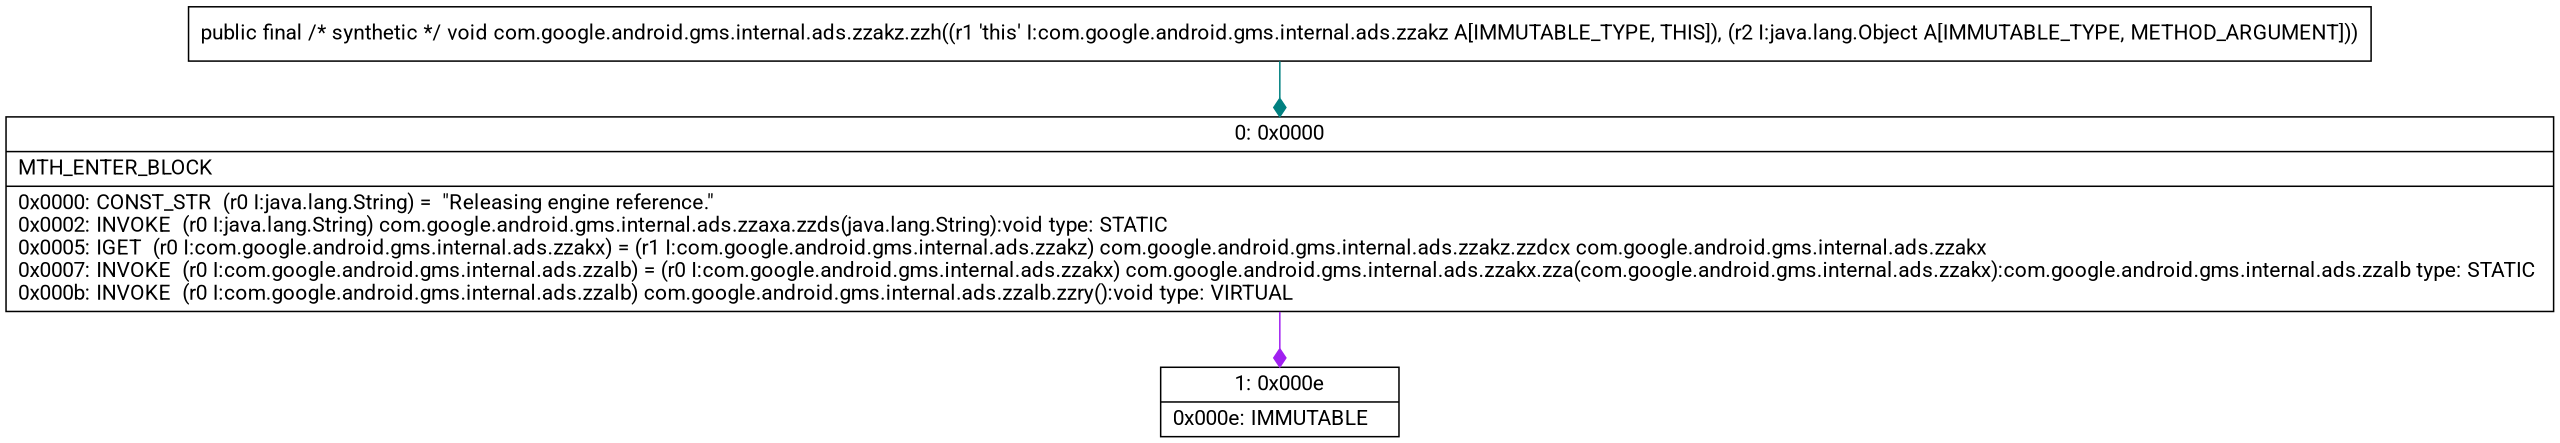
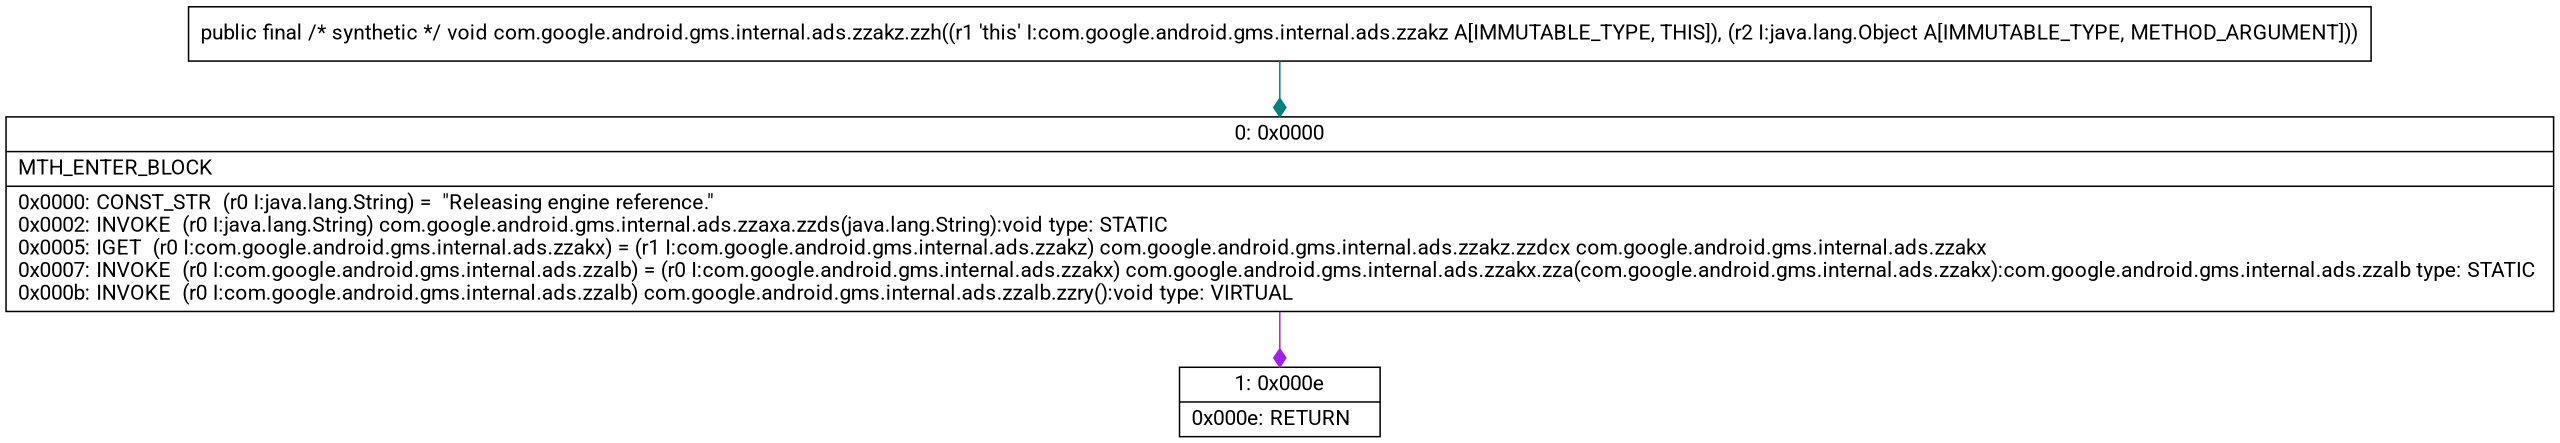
node "1: 0x000e": text "0x000e: IMMUTABLE" -> "0x000e: RETURN"
